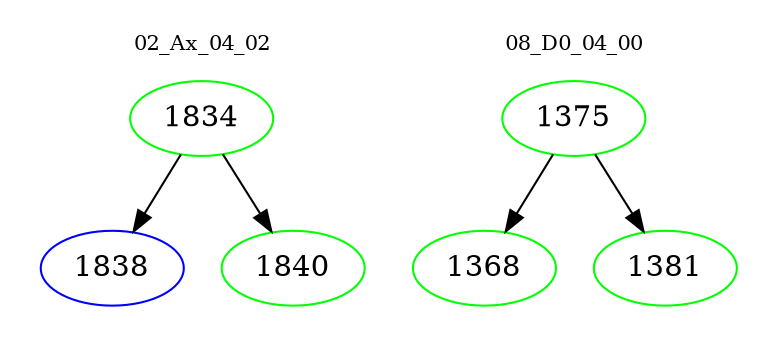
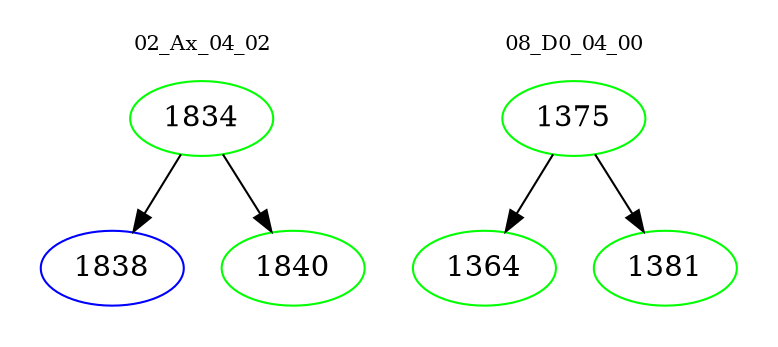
node "1368": label "1368" -> "1364"
